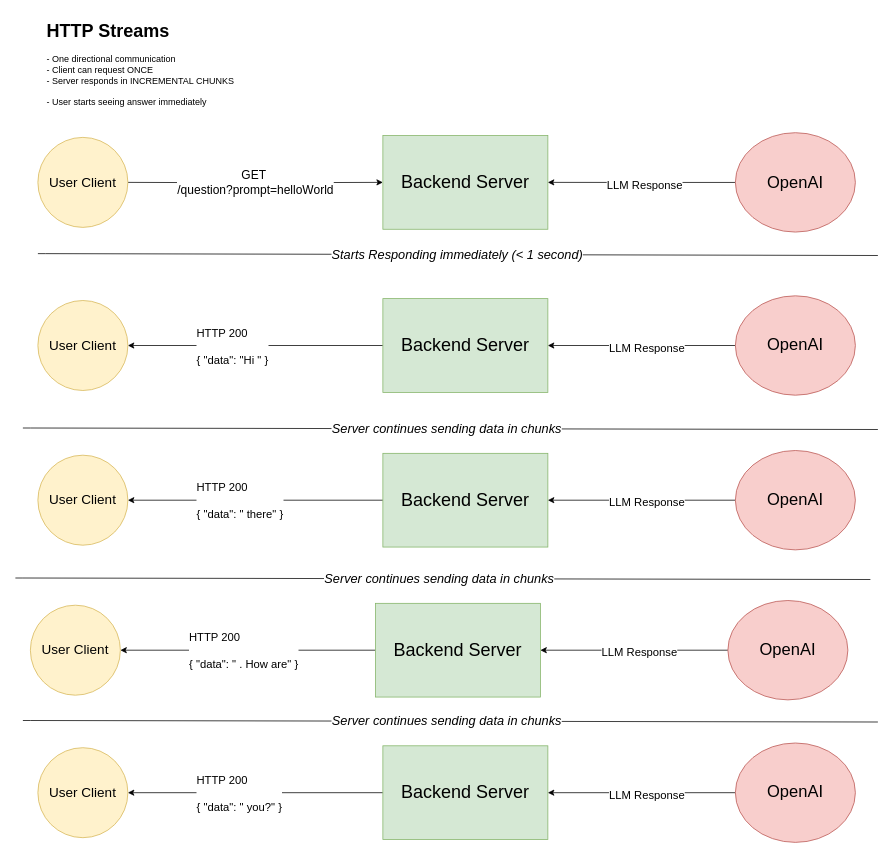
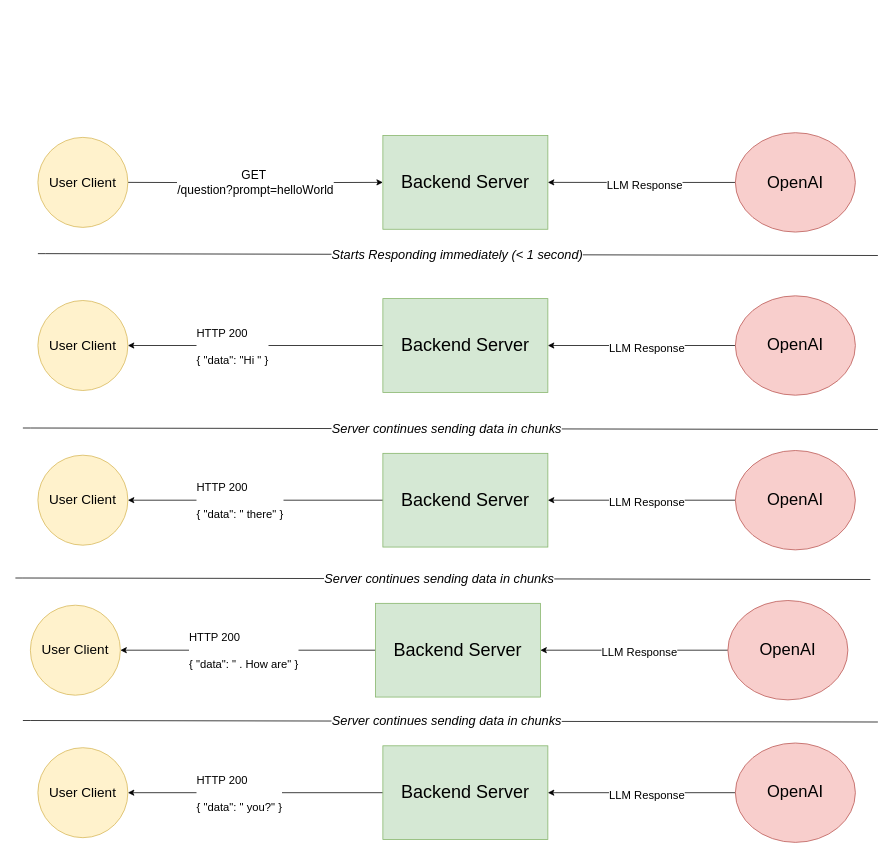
node "HTTP Streams - One directional communication - Client can request ONCE - Server responds in INCREMENTAL CHUNKS - User starts seeing answer immediately": removed
